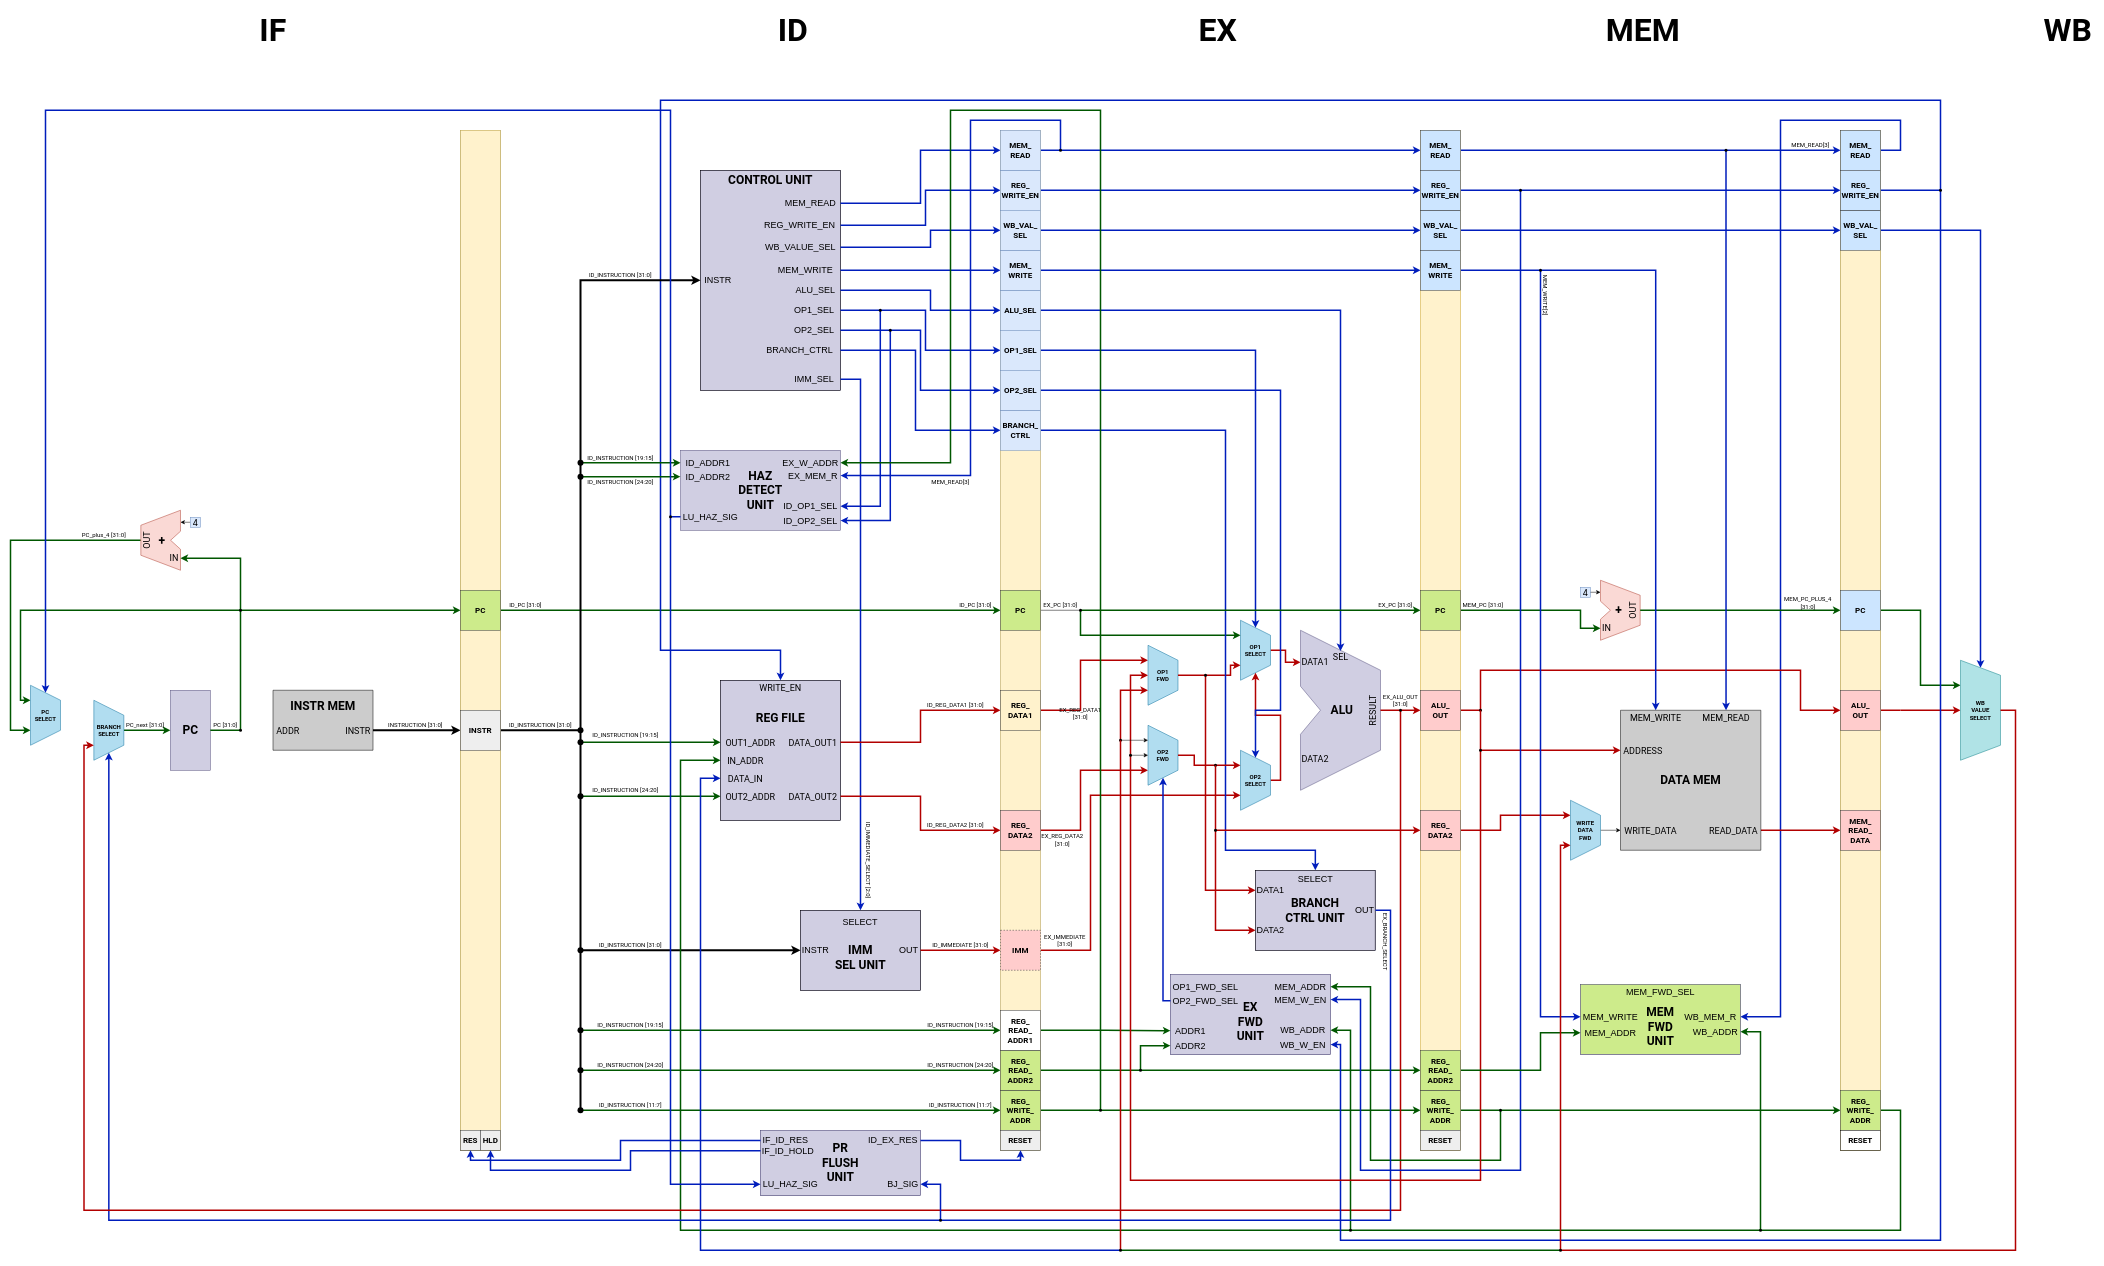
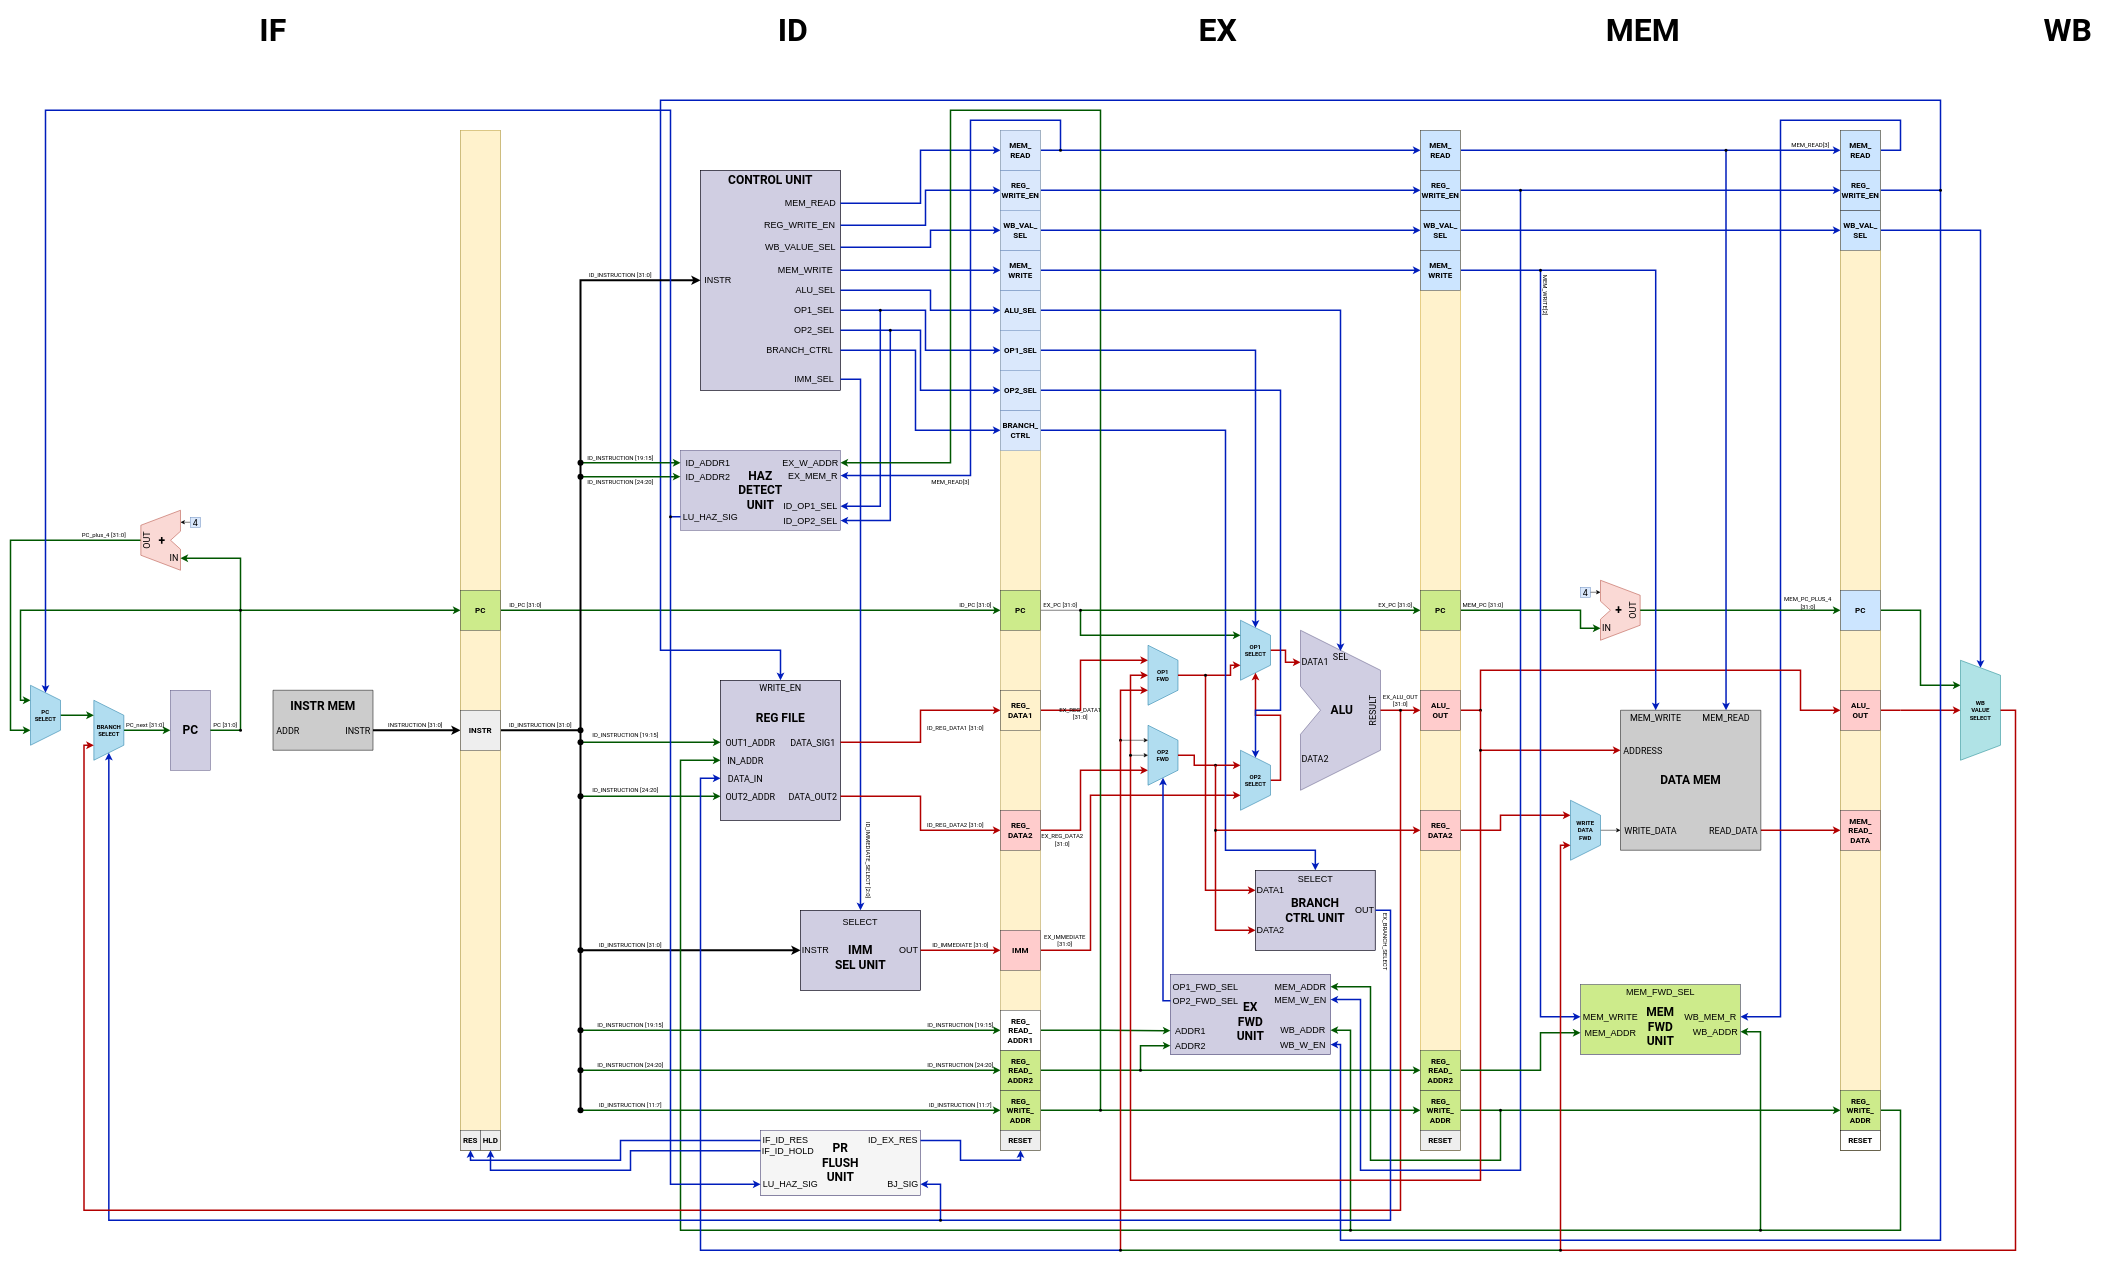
node "ID_REG_DATA1 [31:0]": moved (955, 705) -> (955, 728)
edge "PC SELECT" -> "BRANCH SELECT": added
node "DATA_OUT1": label "DATA_OUT1" -> "DATA_SIG1"
node "IMM": style dashed -> solid
node "PR FLUSH UNIT": fillcolor #d0cee2 -> #f5f5f5
